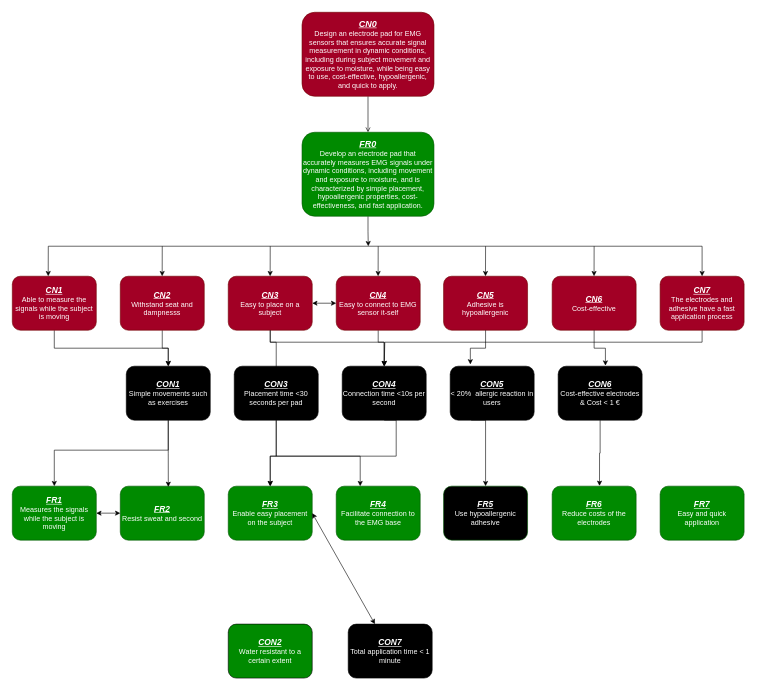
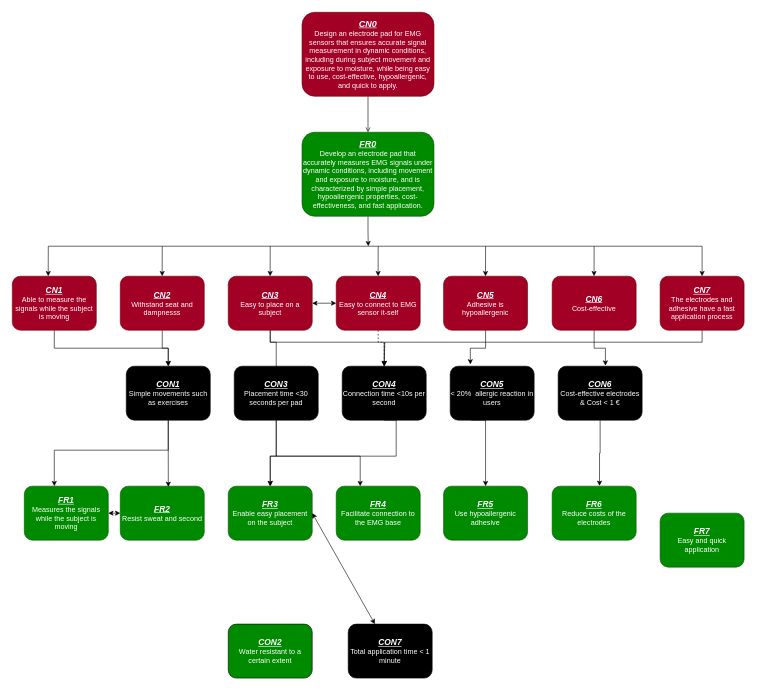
edge "CN4 Easy to connect to EMG sensor it-self" -> "CON4 Connection time <10s per second": style solid -> dashed
node "FR1 Measures the signals while the subject is moving": moved (54, 513) -> (66, 513)
node "FR5 Use hypoallergenic adhesive": fillcolor #000000 -> #008a00
node "FR7 Easy and quick application": moved (702, 513) -> (702, 540)
